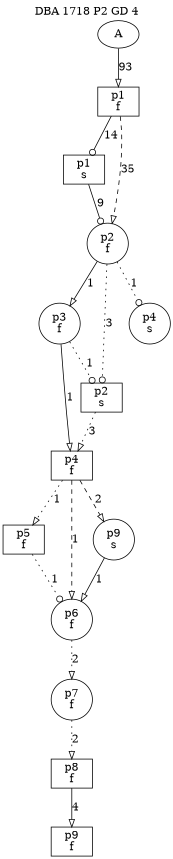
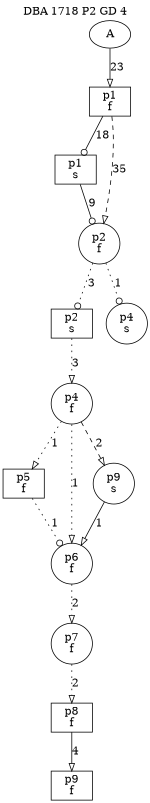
edge "A" -> "p1 f": label "93" -> "23"
edge "p1 f" -> "p1 s": label "14" -> "18"
node "p3 f": removed
node "p4 f": shape box -> ellipse
edge "p4 f" -> "p6 f": style dashed -> dotted
